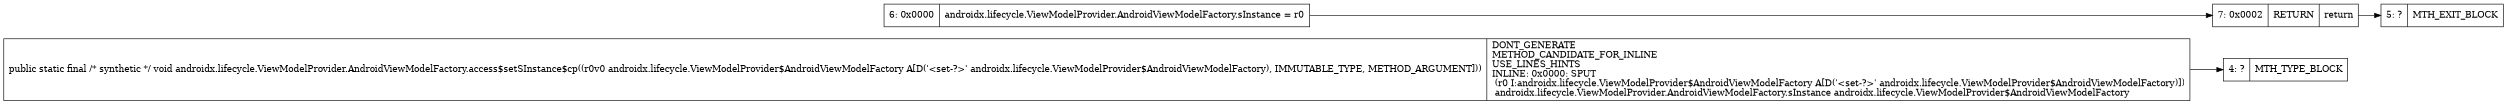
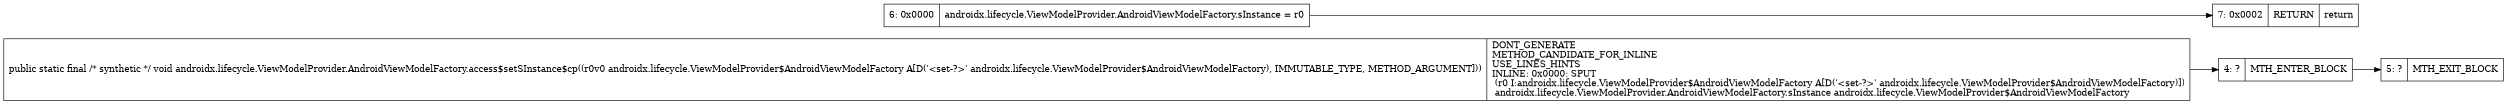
edge "7: 0x0002" -> "5: ?": now "4: ?" -> "5: ?"
node "4: ?": text "MTH_TYPE_BLOCK" -> "MTH_ENTER_BLOCK"
